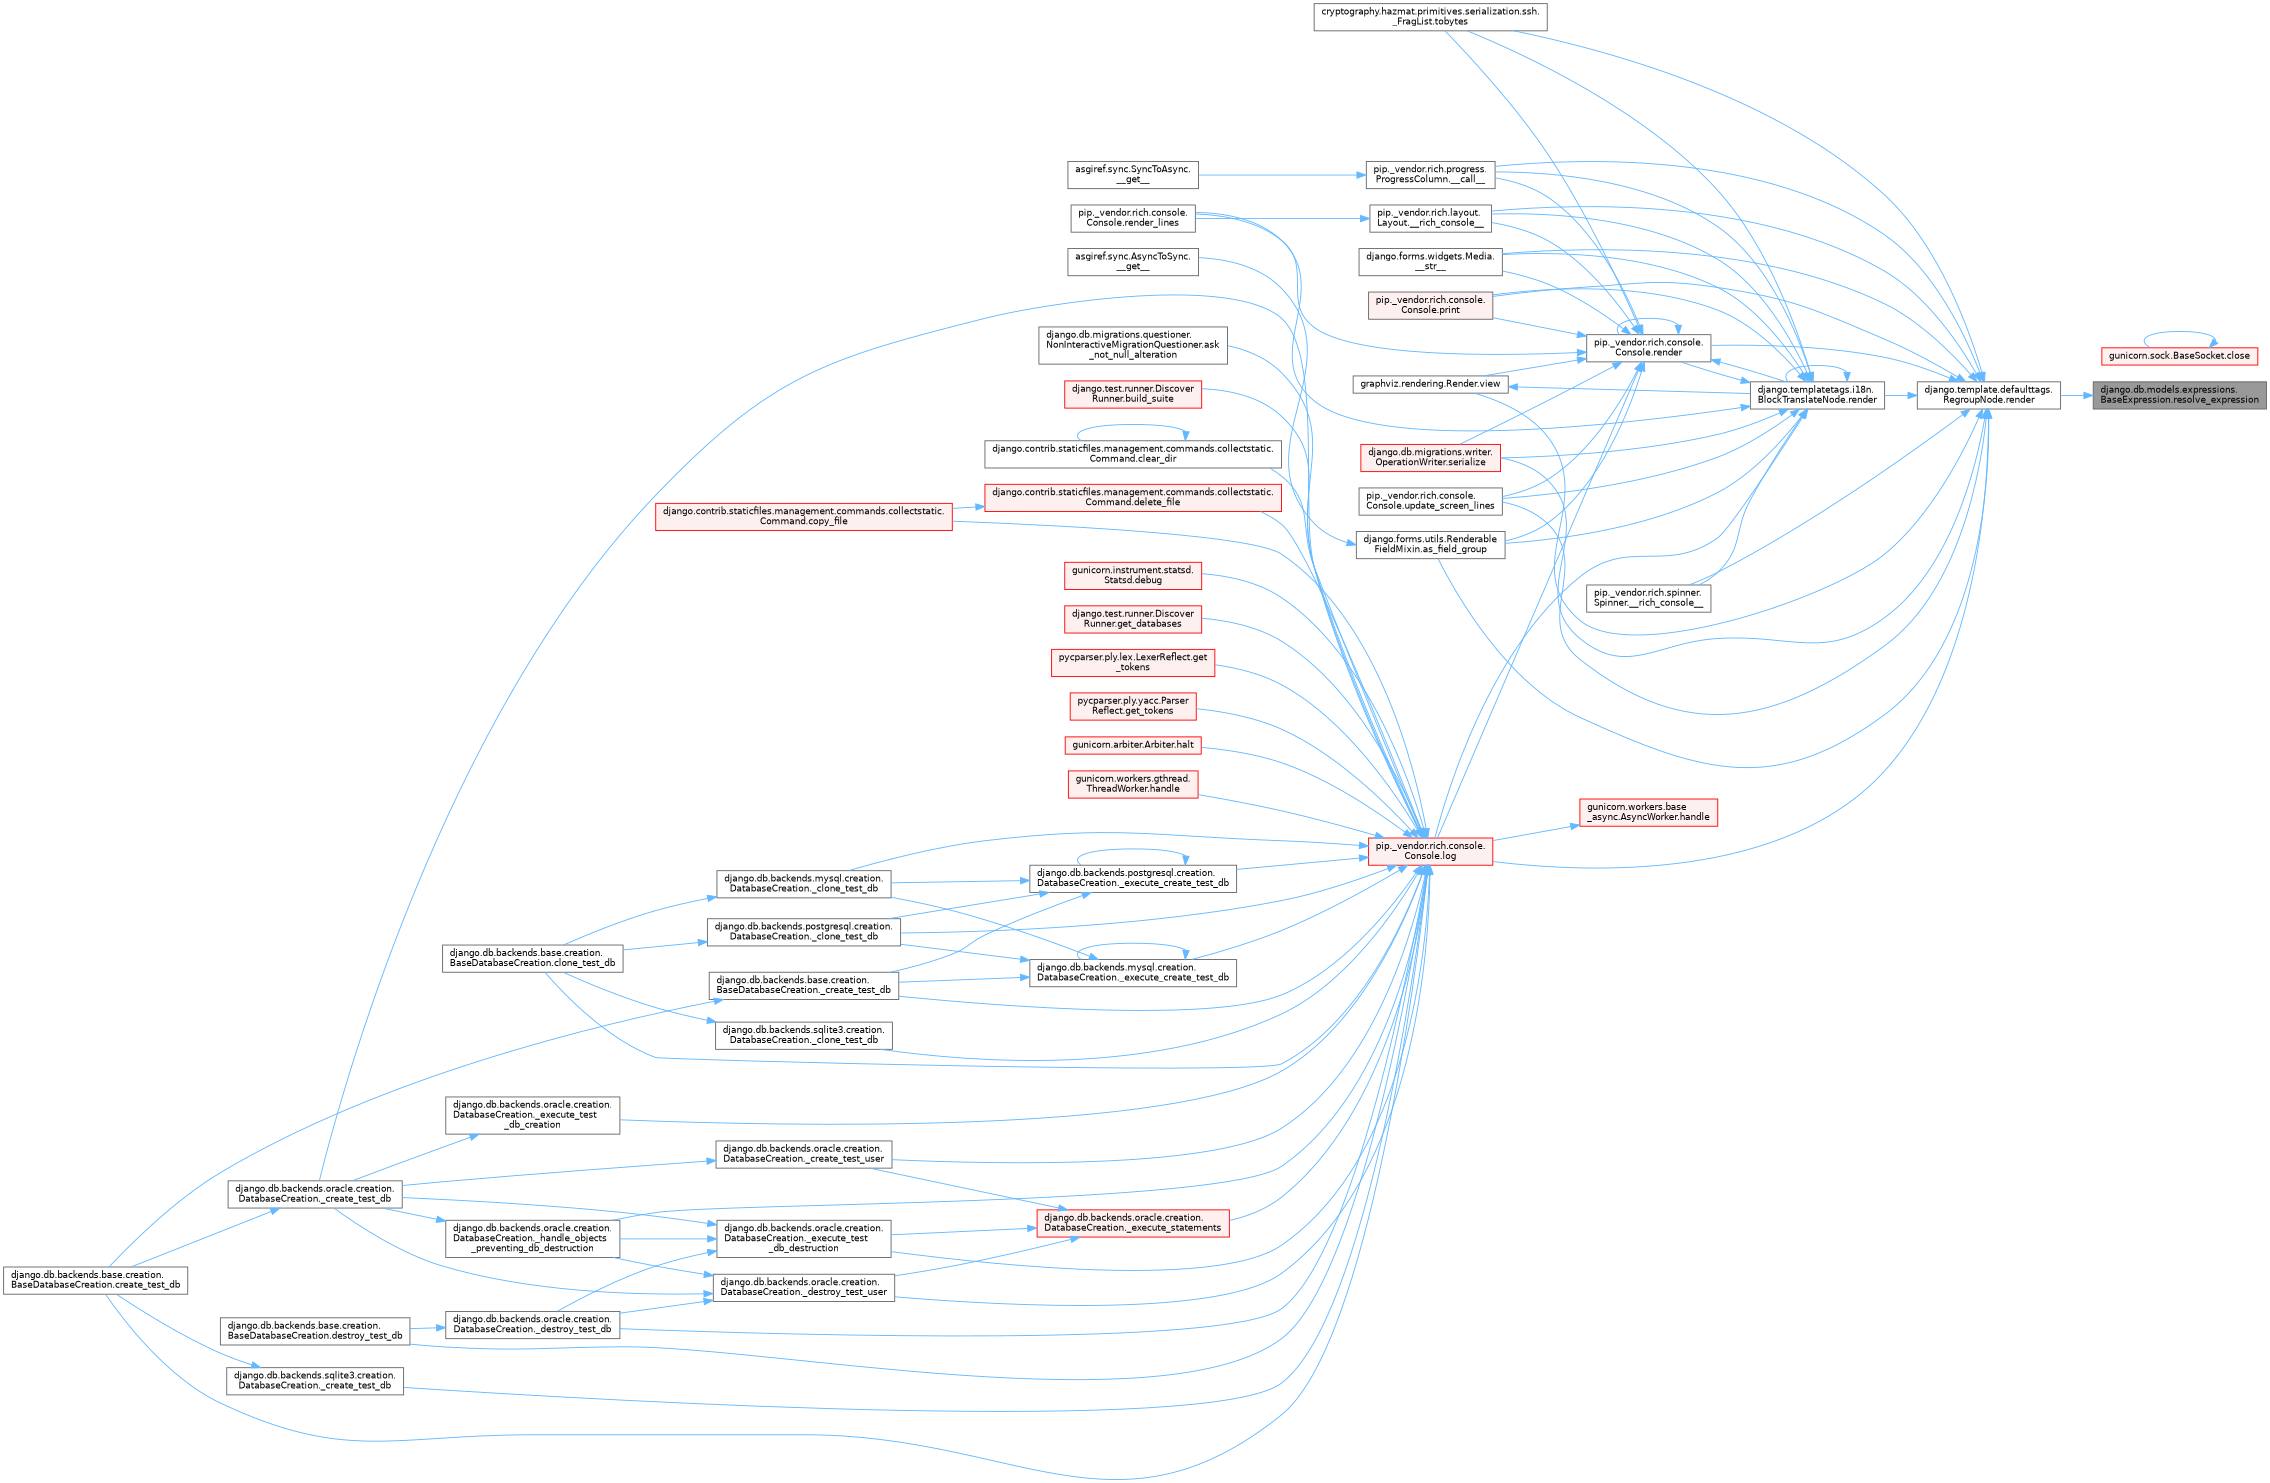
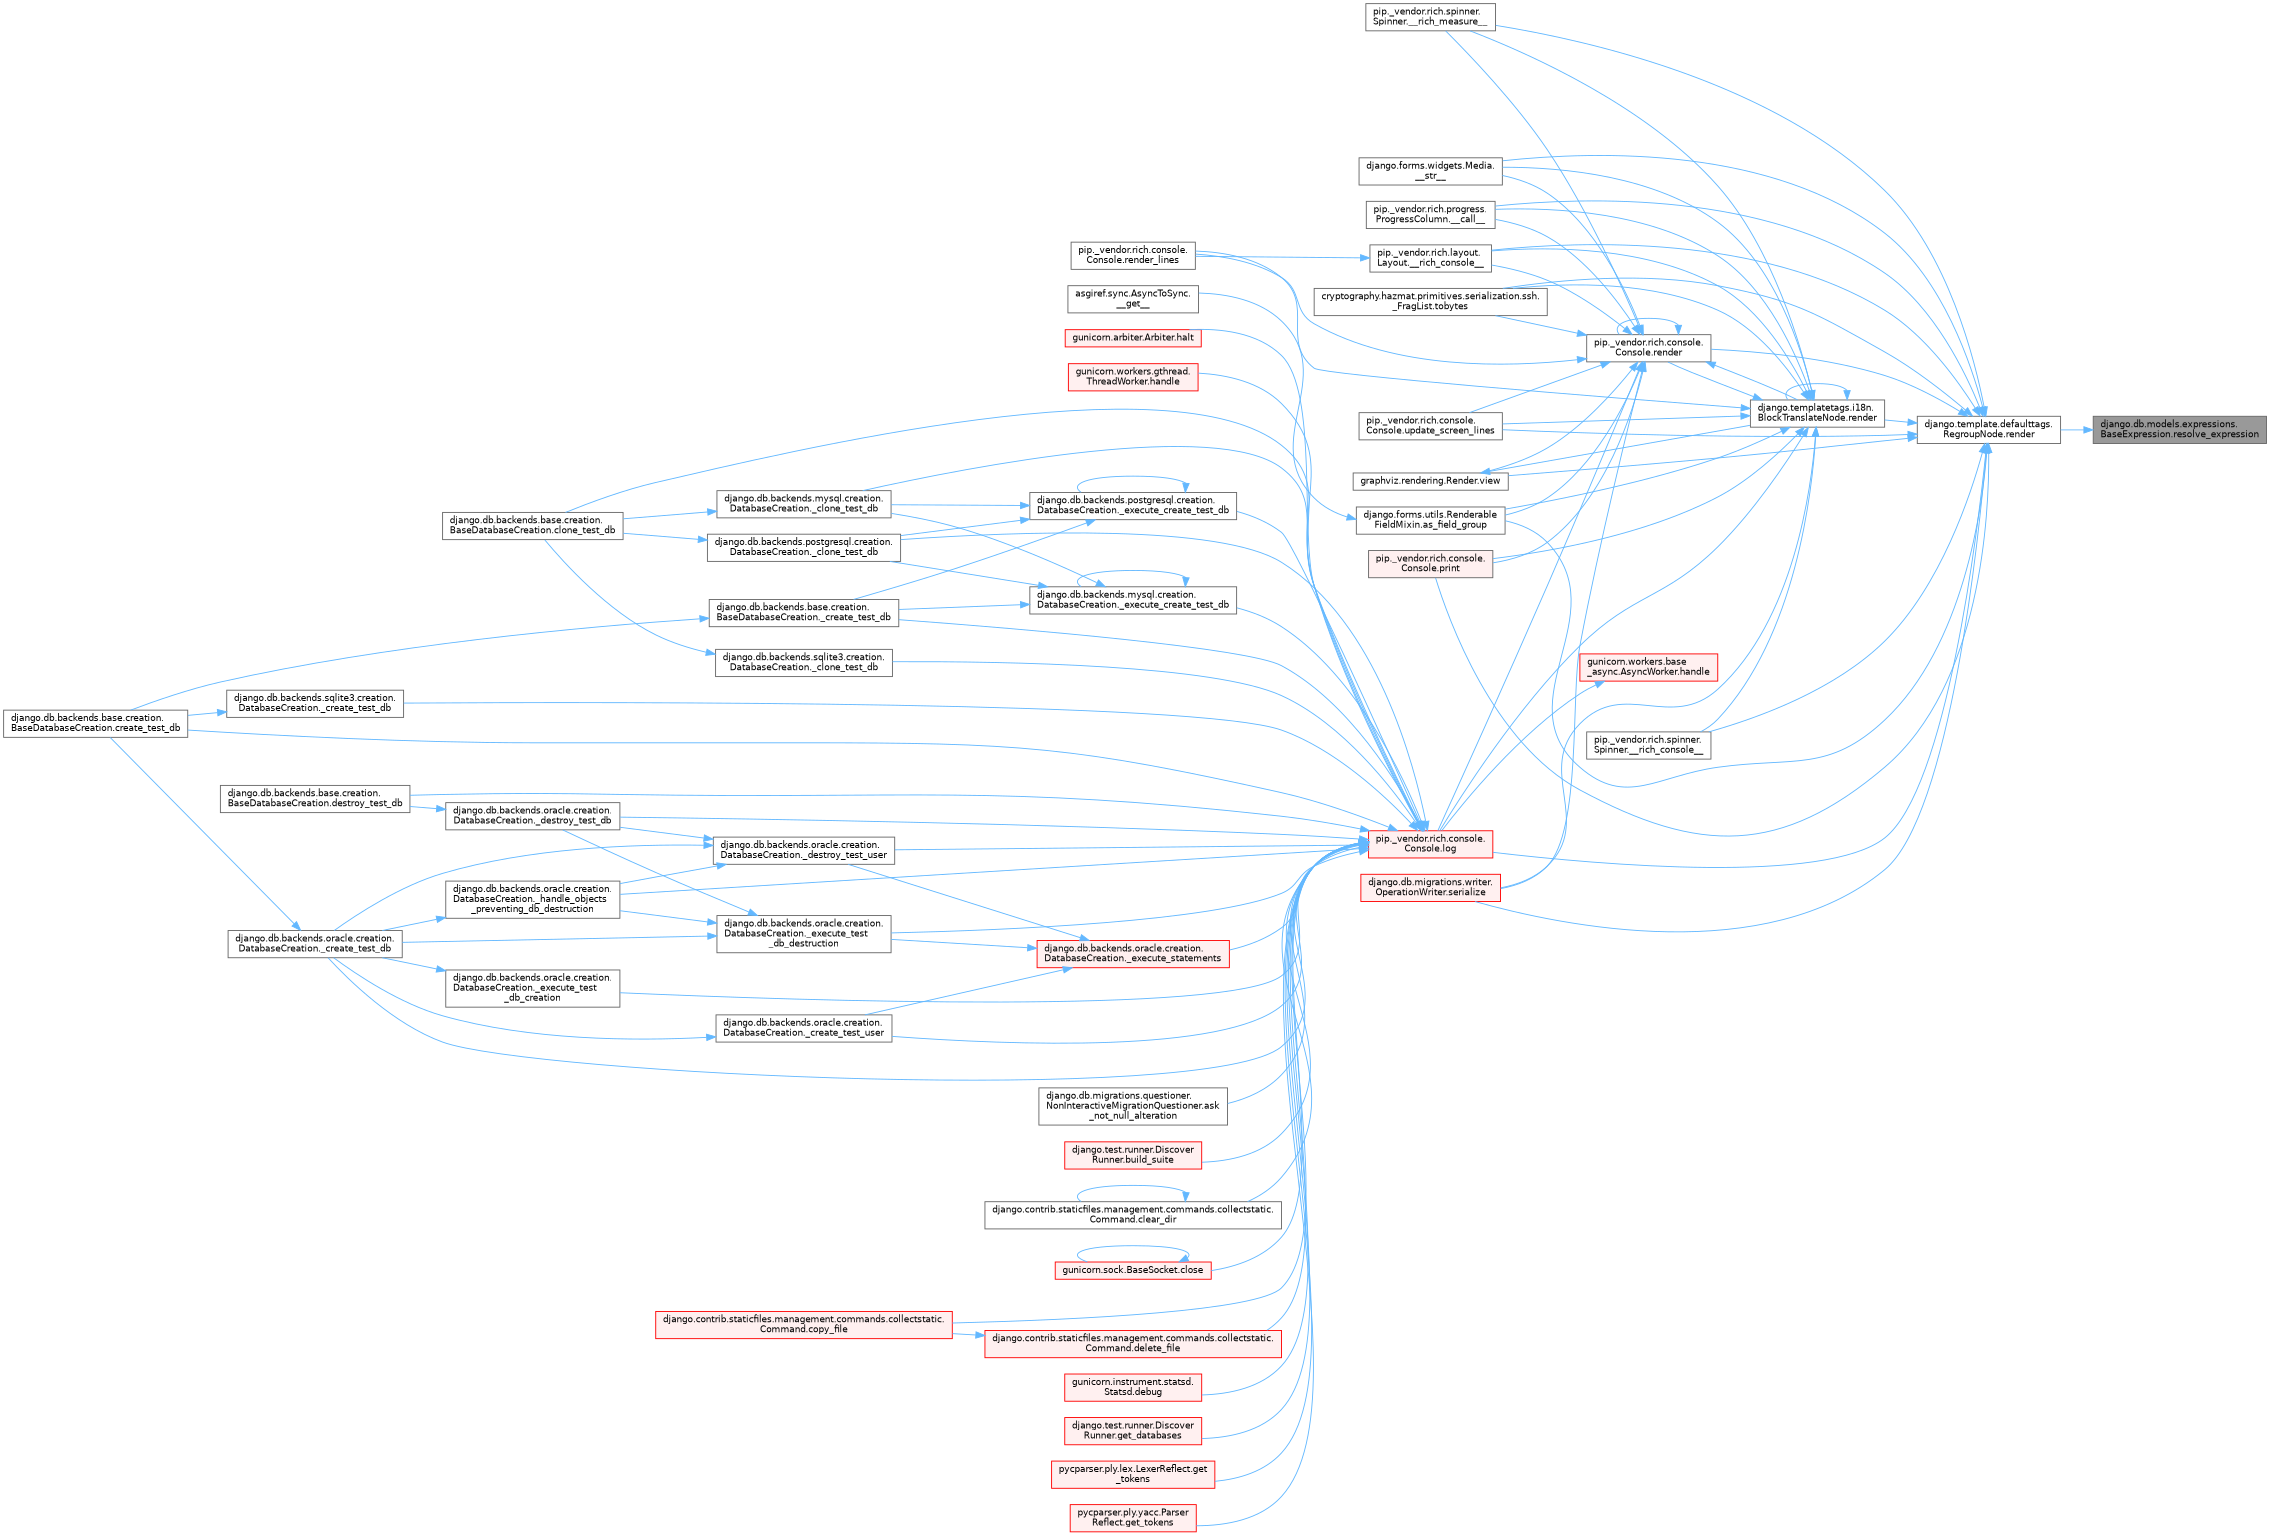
node "pip._vendor.rich.spinner. Spinner.__rich_measure__": added
node "asgiref.sync.SyncToAsync. __get__": removed
edge "gunicorn.sock.BaseSocket.close" -> "pip._vendor.rich.console. Console.log": added
